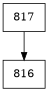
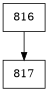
edge "817" -> "816": reversed
